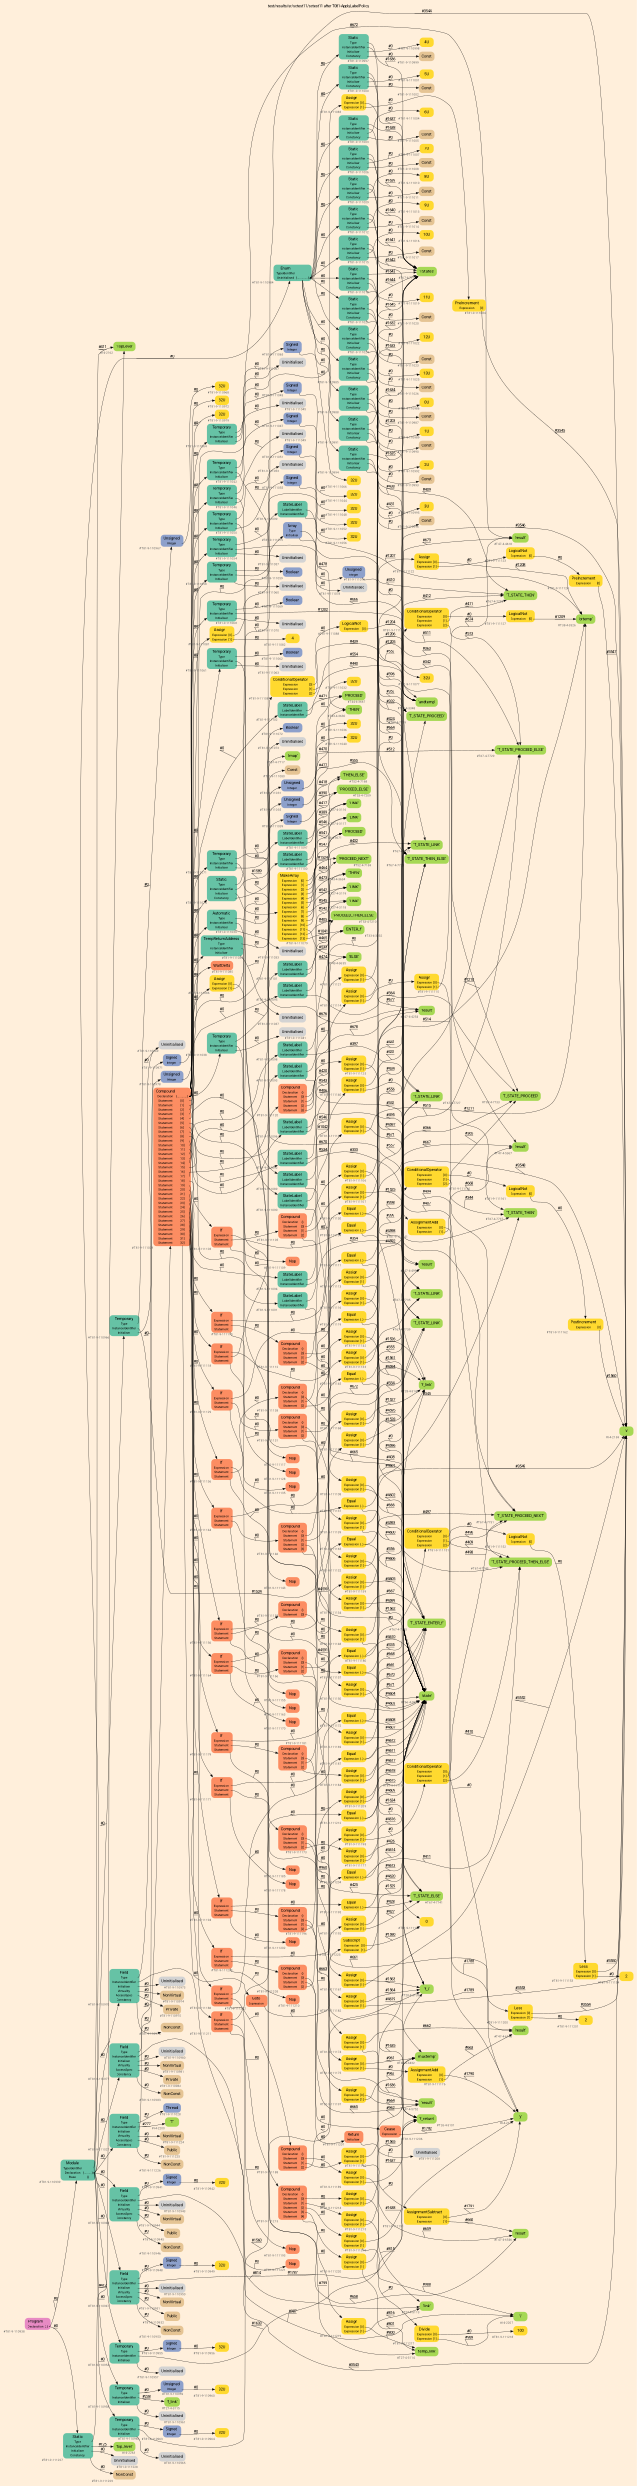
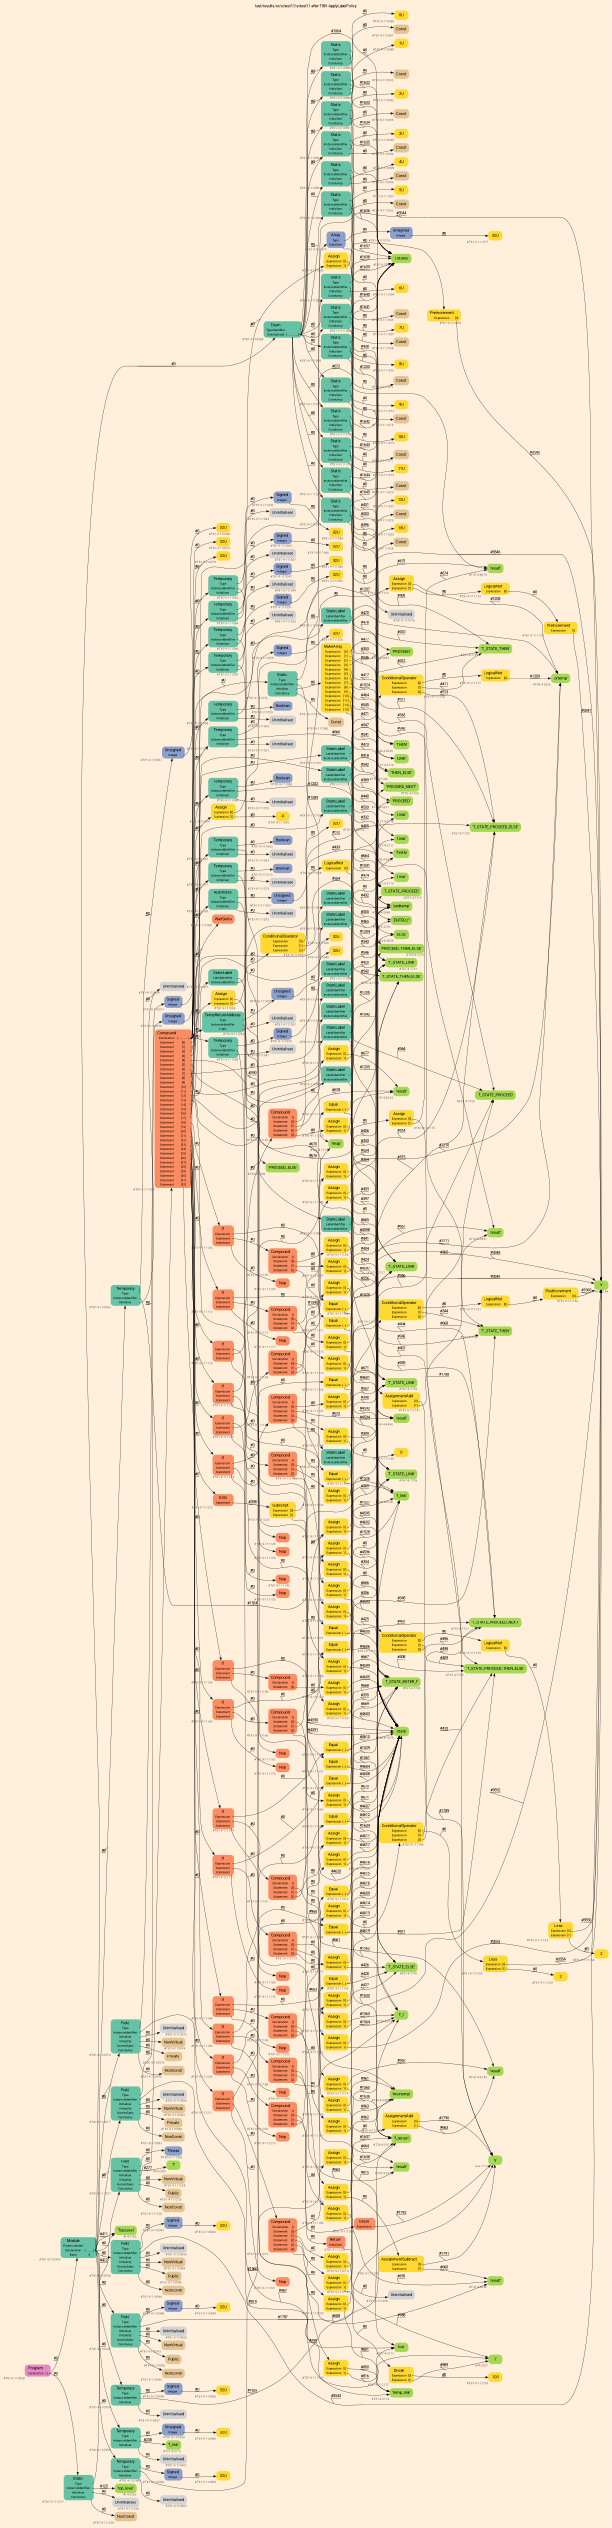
edge "Enum" -> "'TStates'": added, label "#1064"
edge "MakeArray" -> "'PROCEED_ELSE'": now "MakeArray" -> "'andtemp'"
node "TempReturnAddress": text "Initialiser" -> "Field"
edge "Subscript" -> "0": now "Subscript" -> "'lmap'"
node "Goto": text "Expression" -> "Statement"
edge "Goto" -> "Subscript": label "#0" -> "#398"
node "Module": text "TypeIdentifier" -> "PostIncrement"
